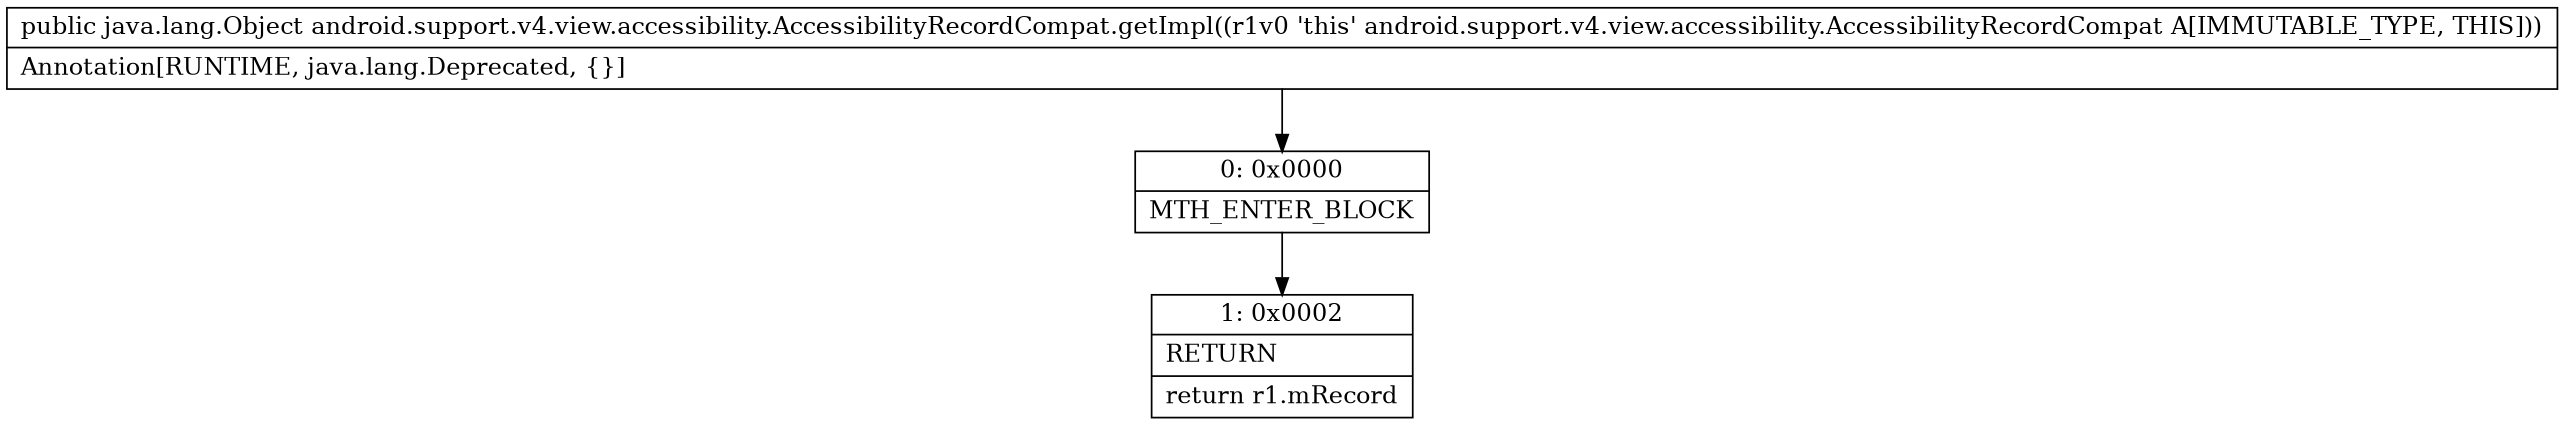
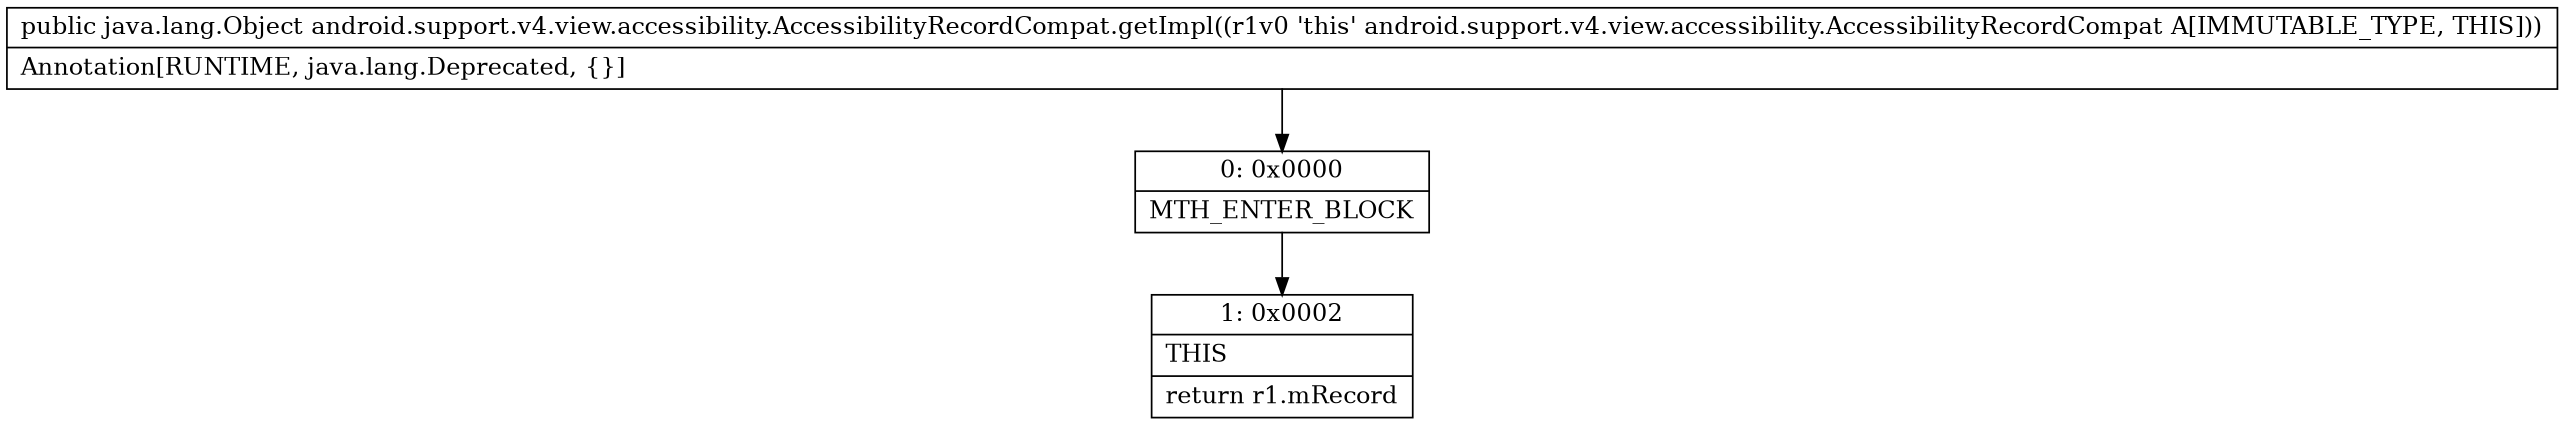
node "1: 0x0002": text "RETURN" -> "THIS"
